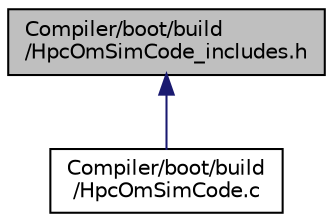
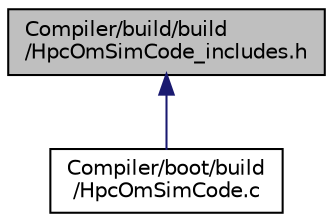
node "Compiler/boot/build /HpcOmSimCode_includes.h": label "Compiler/boot/build /HpcOmSimCode_includes.h" -> "Compiler/build/build /HpcOmSimCode_includes.h"
